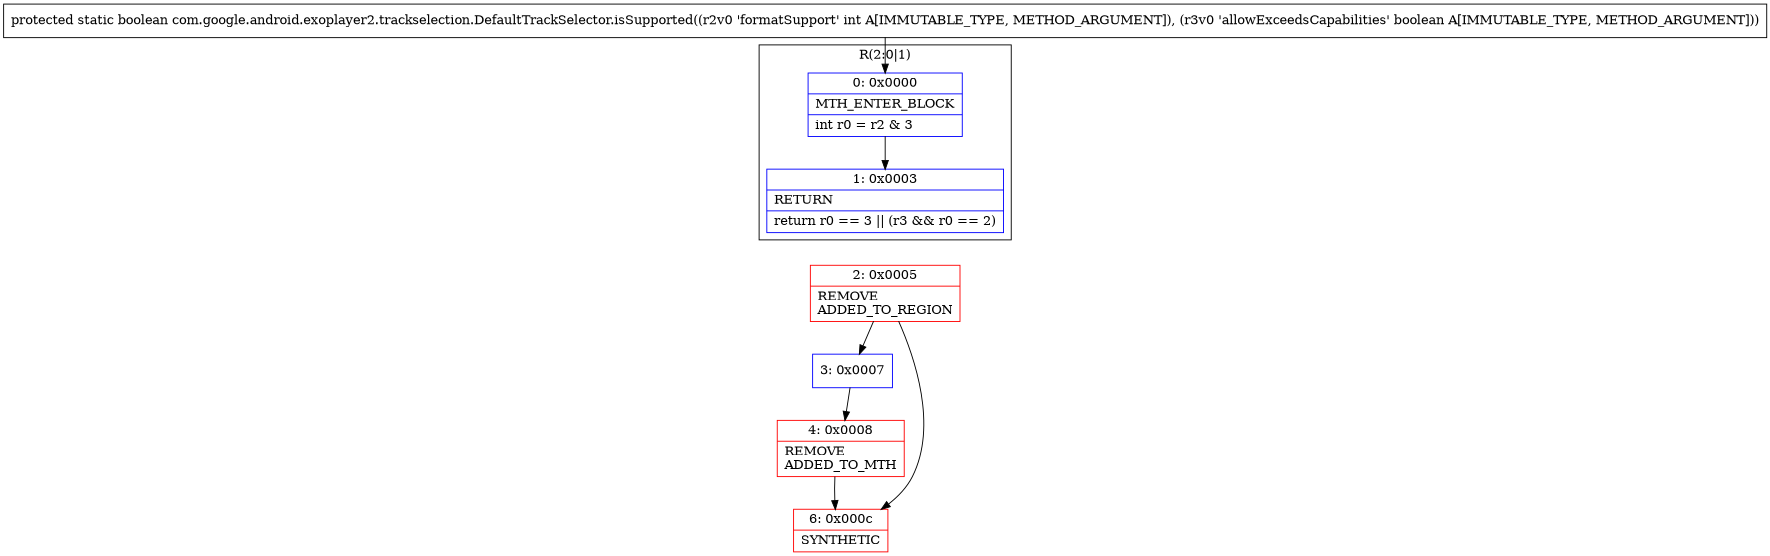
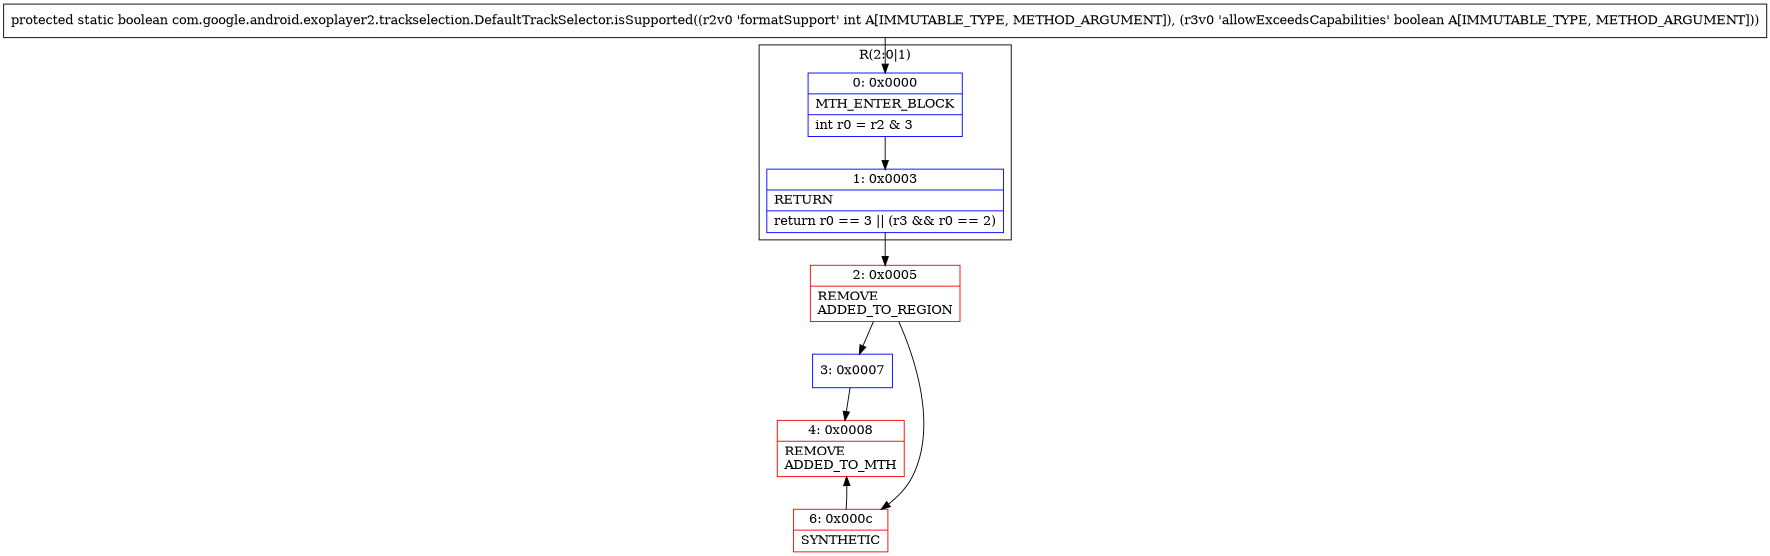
edge "1: 0x0003" -> "2: 0x0005": added
edge "4: 0x0008" -> "6: 0x000c": reversed
